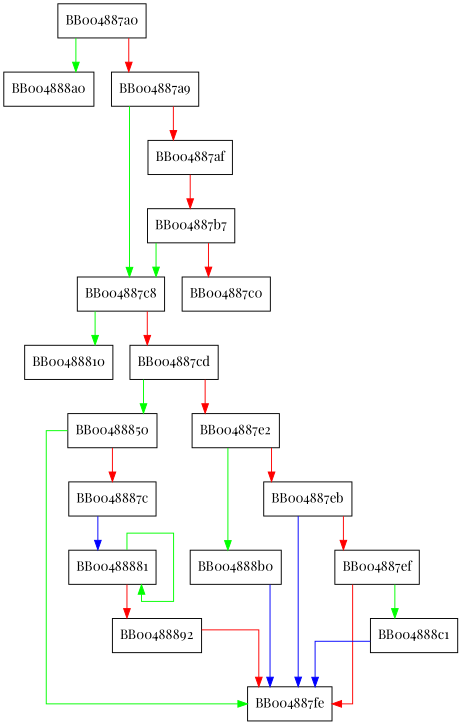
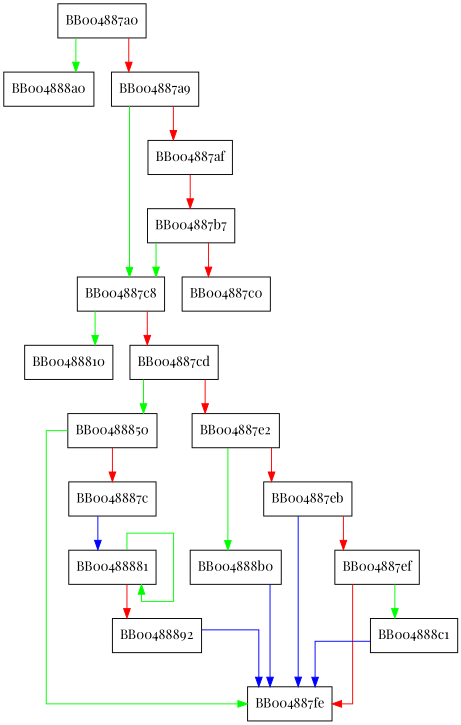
edge "BB00488892" -> "BB004887fe": color red -> blue
